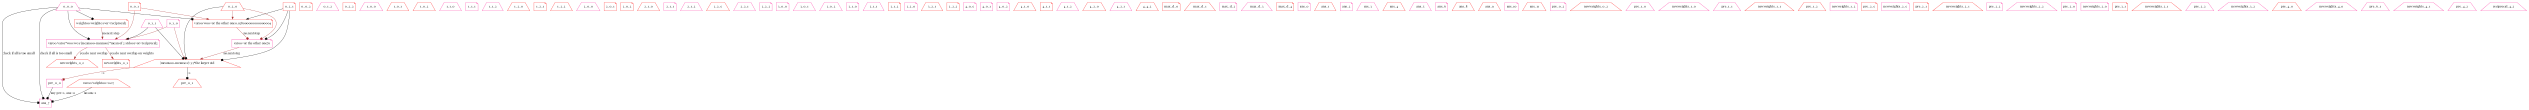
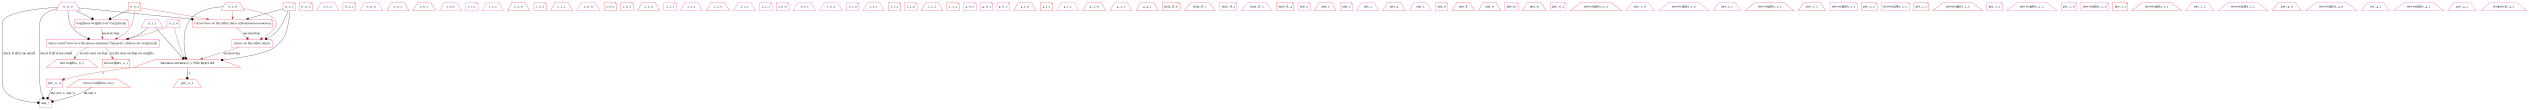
node "pre_6_1": label "pre_6_1" -> "pre_4_1"
edge "0_0_1" -> "weight00/weight01>or<reciprocal3": added
